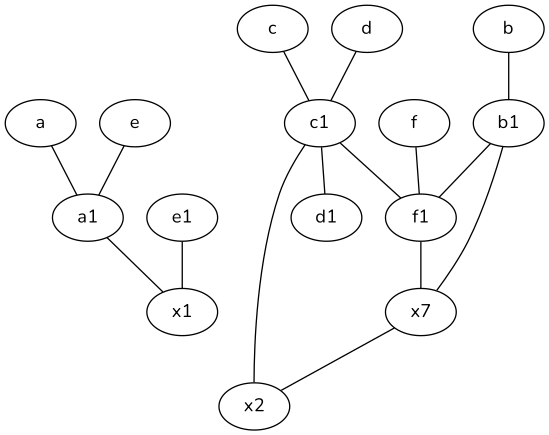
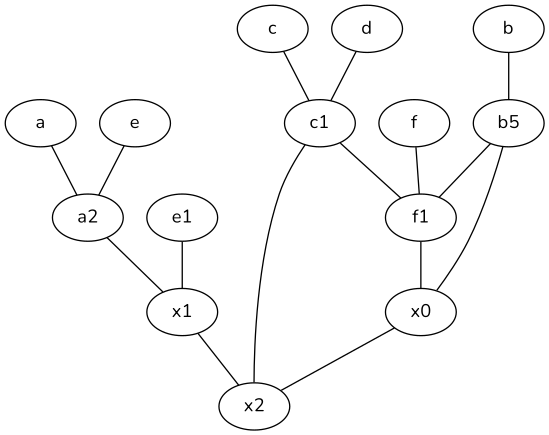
node "b1": label "b1" -> "b5"
node "a1": label "a1" -> "a2"
node "d1": removed
node "x7": label "x7" -> "x0"
edge "x1" -- "x2": added
